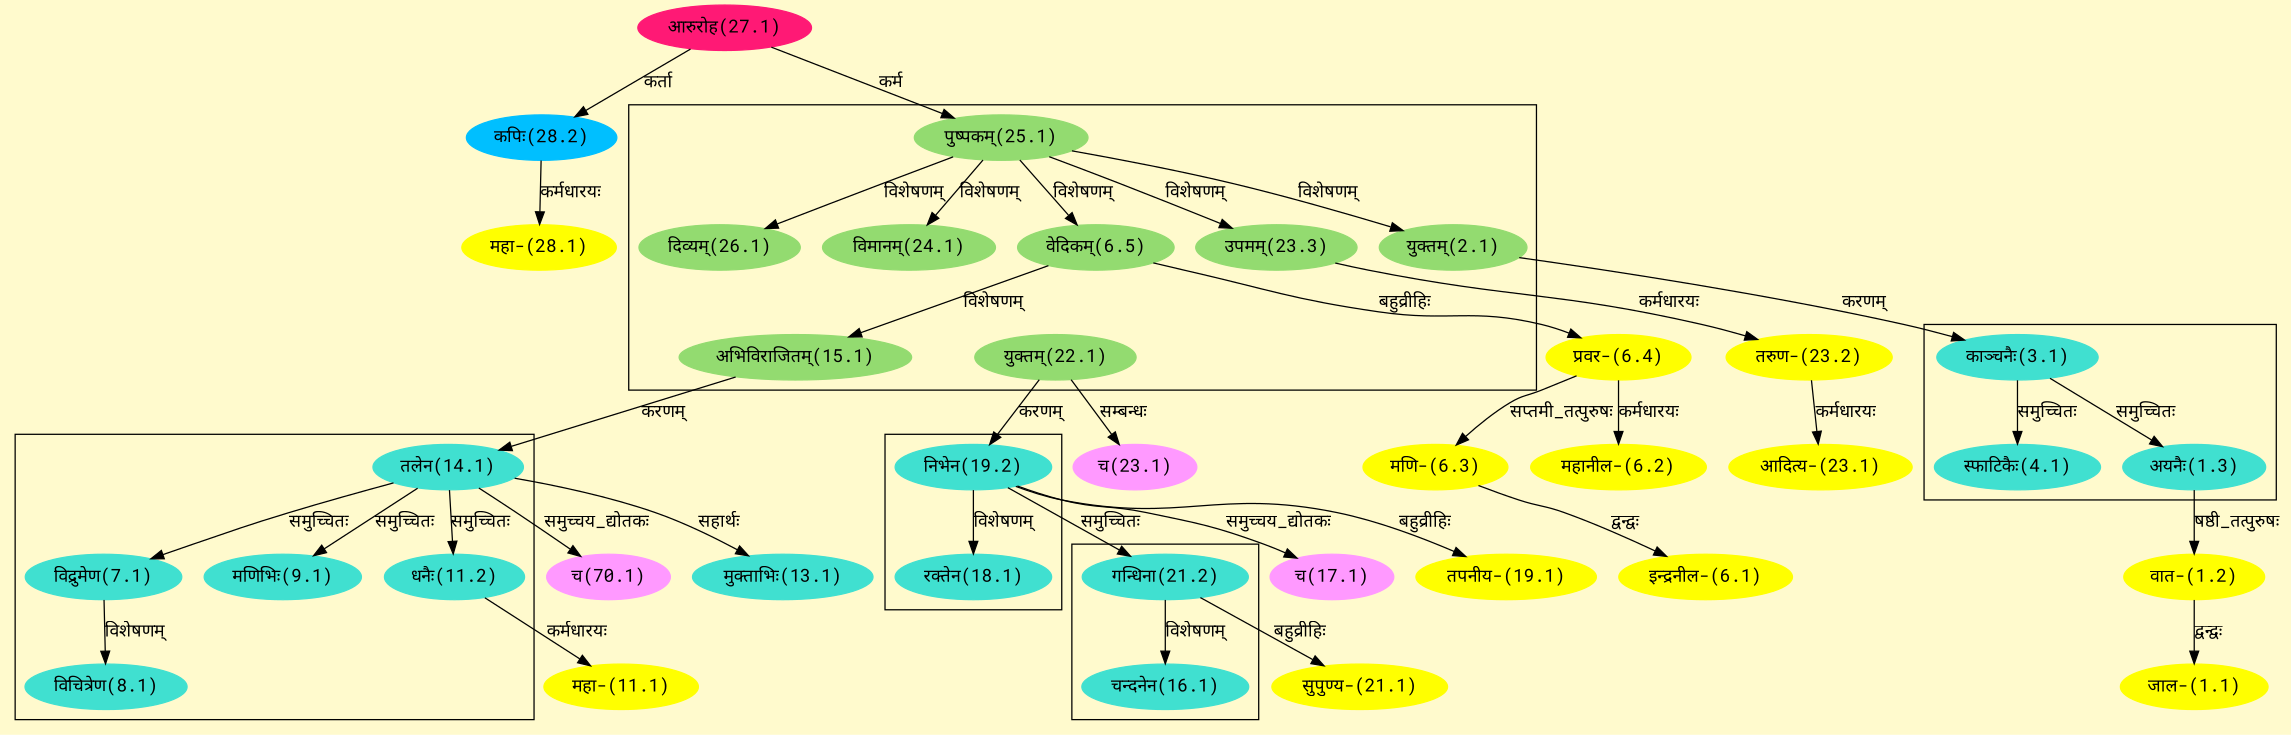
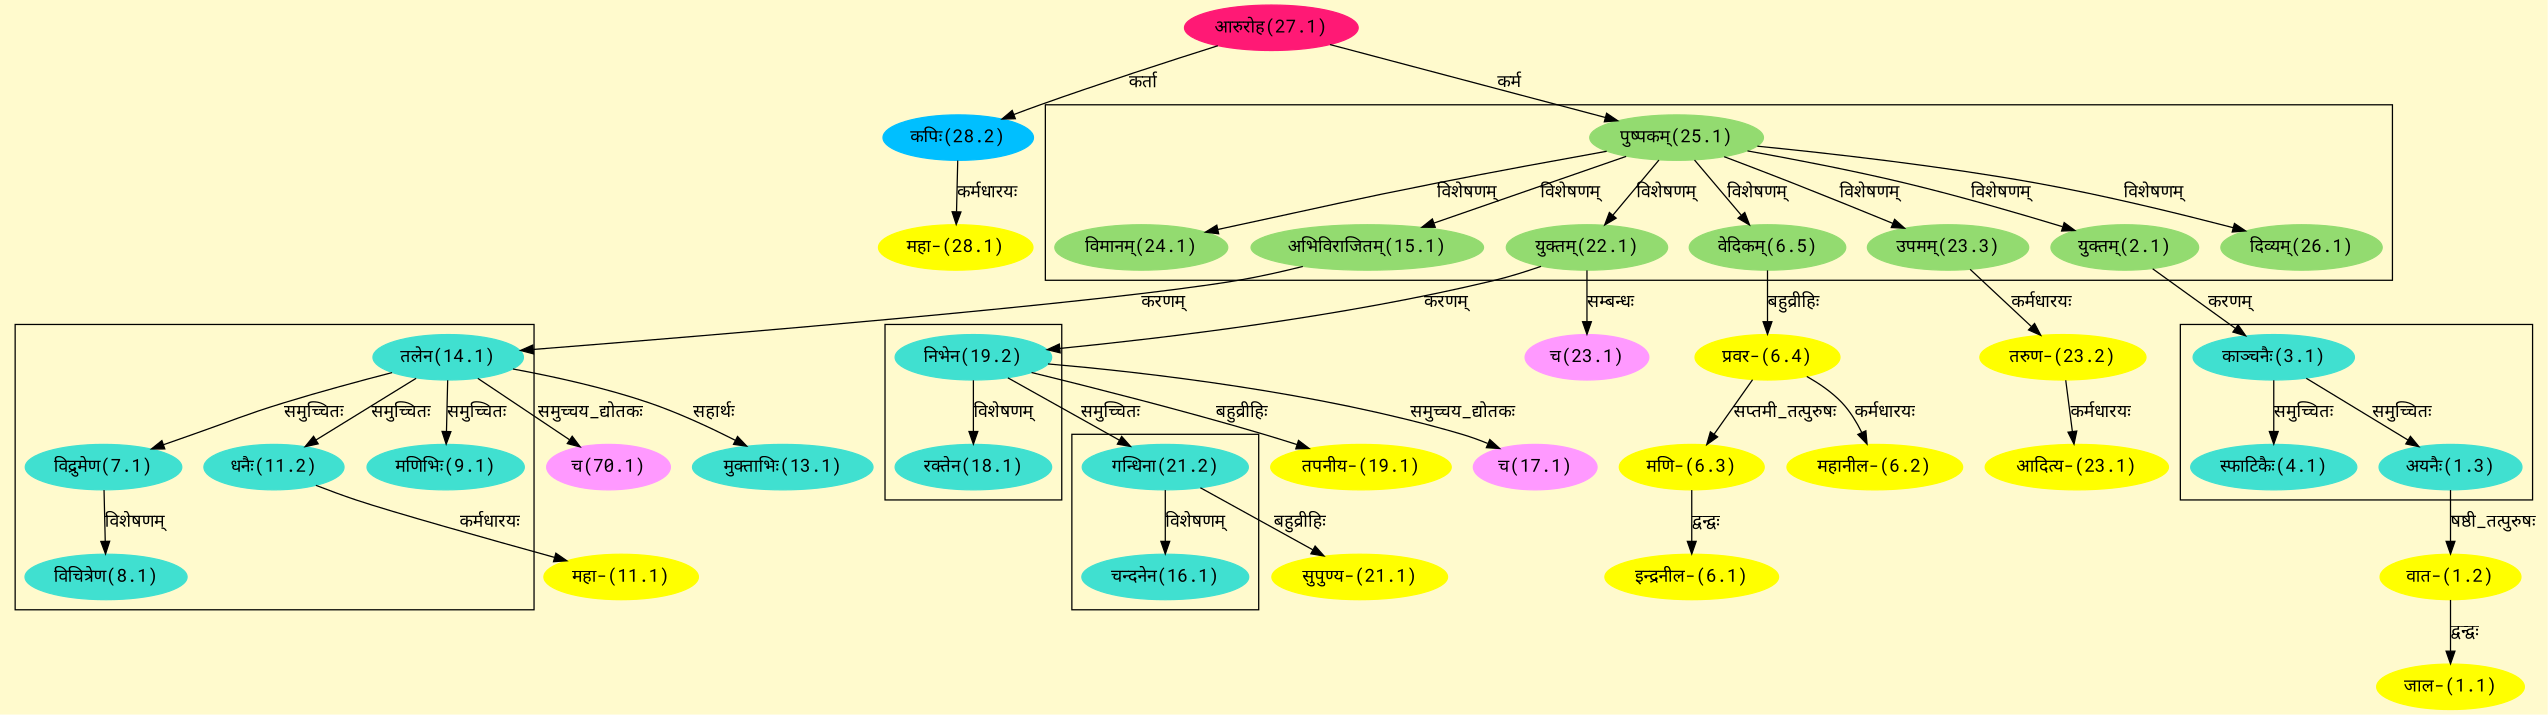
edge "पुष्पकम्(25.1)" -> "युक्तम्(22.1)": added, label "विशेषणम्"
edge "वेदिकम्(6.5)" -> "अभिविराजितम्(15.1)": now "पुष्पकम्(25.1)" -> "अभिविराजितम्(15.1)"
